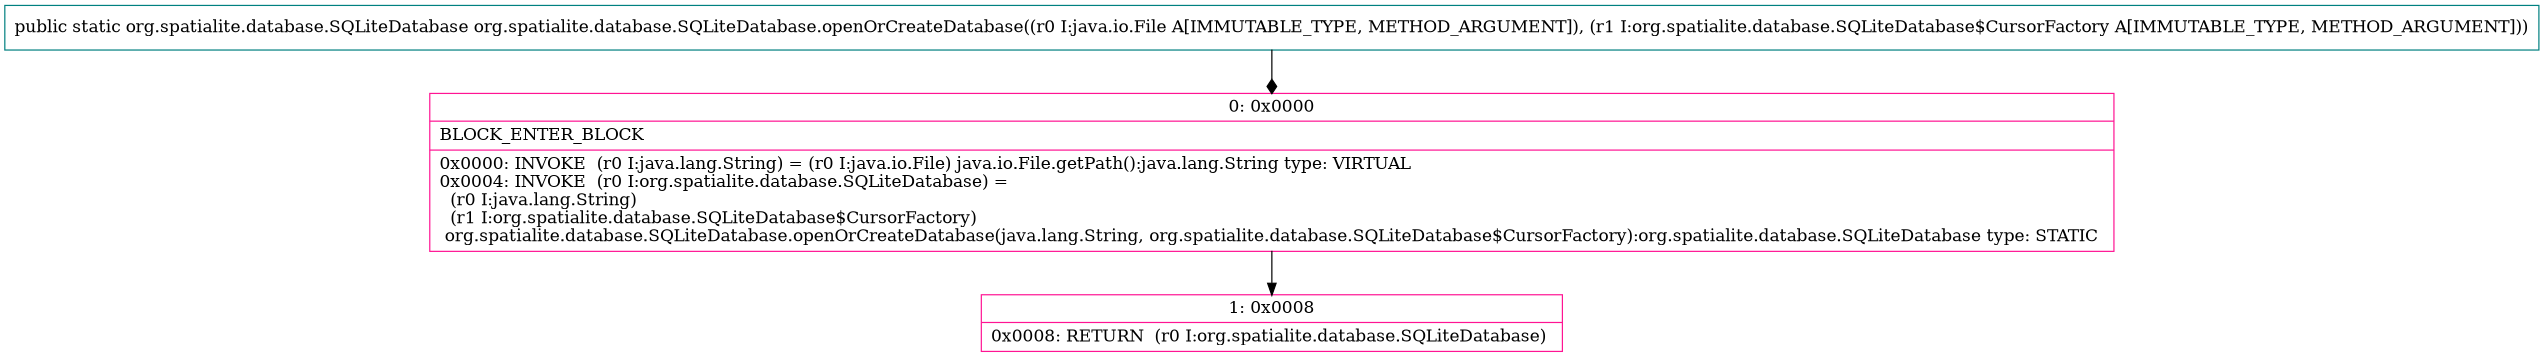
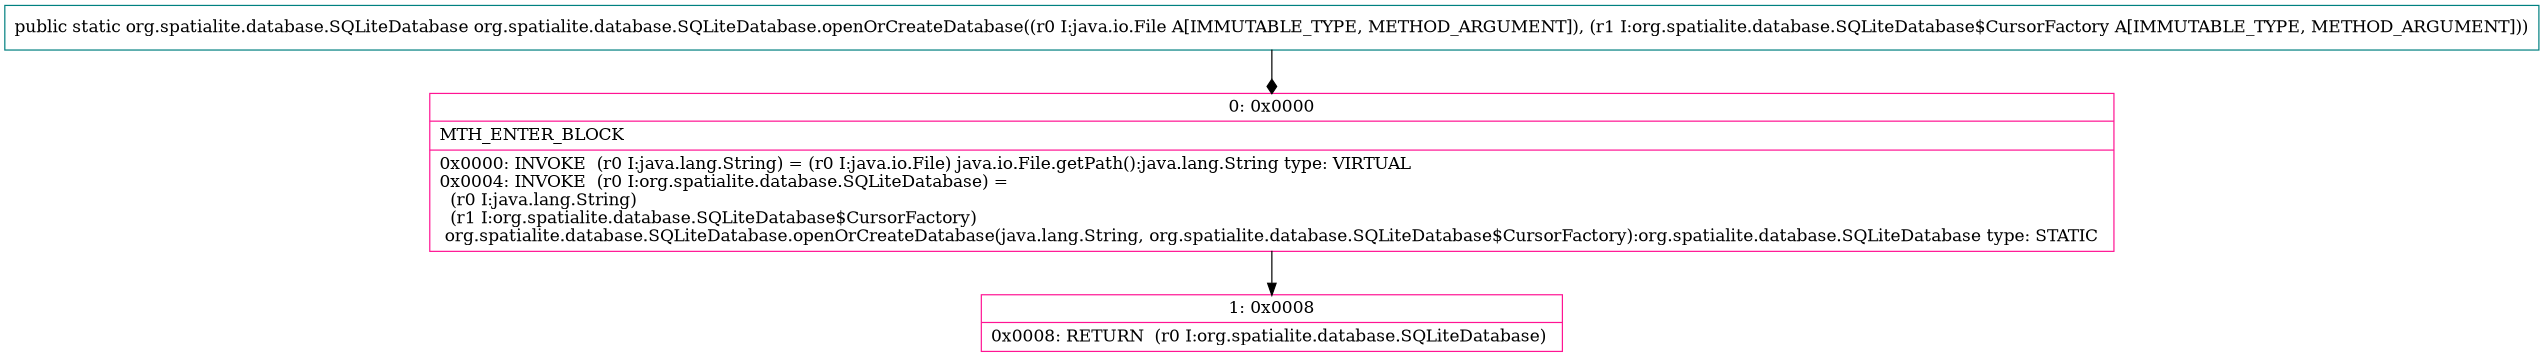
node "0: 0x0000": text "BLOCK_ENTER_BLOCK" -> "MTH_ENTER_BLOCK"
